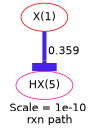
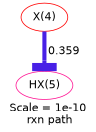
node "X(1)": label "X(1)" -> "X(4)"
